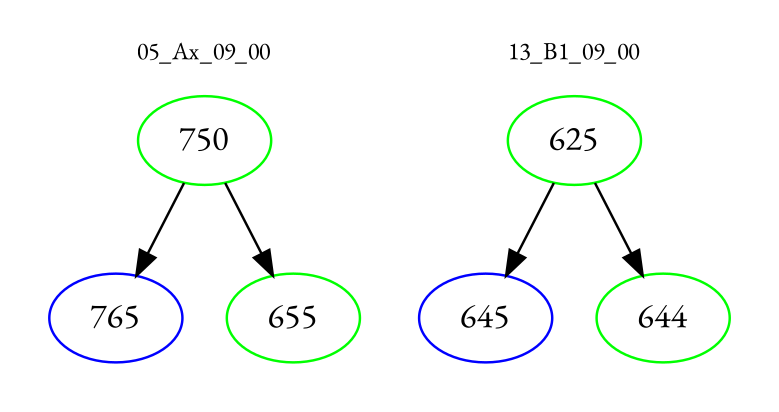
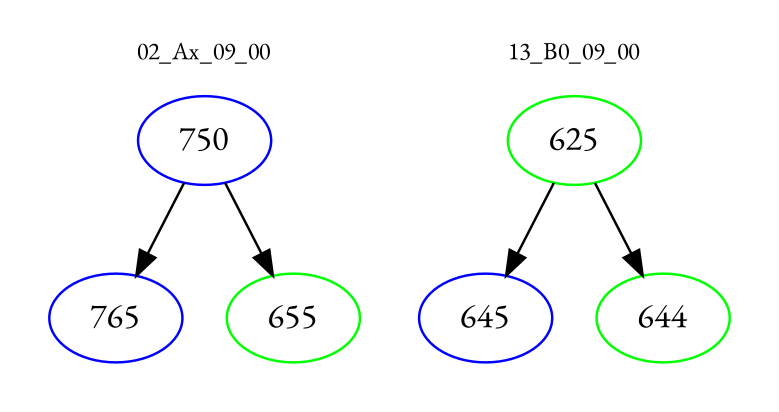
cluster "05_Ax_09_00": label "05_Ax_09_00" -> "02_Ax_09_00"
cluster "13_B1_09_00": label "13_B1_09_00" -> "13_B0_09_00"
node "750": color green -> blue
